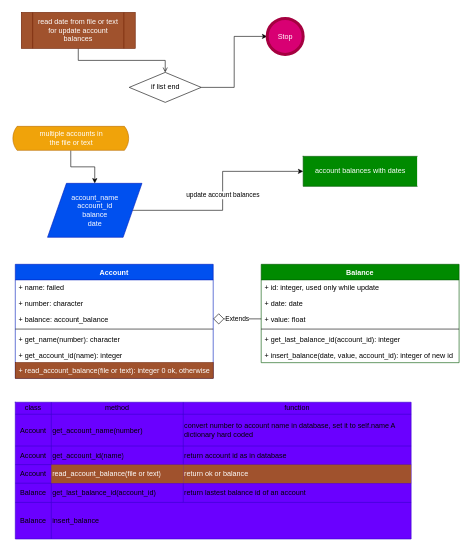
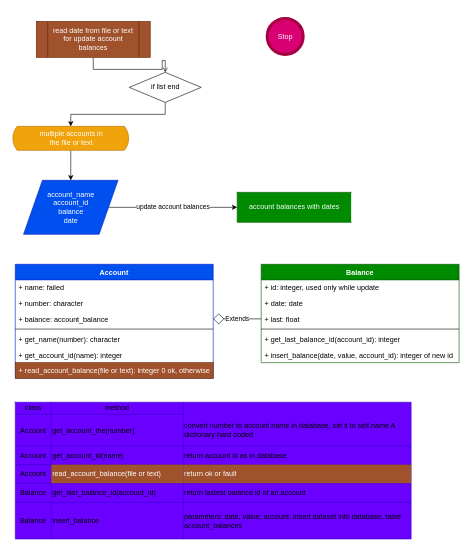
node "read date from file or text for update account balances": moved (78, 30) -> (93, 39)
edge "if list end" -> "Stop": removed
edge "if list end" -> "multiple accounts in the file or text": added
node "account balances with dates": moved (360, 171) -> (294, 207)
node "account_name account_id balance date": moved (95, 210) -> (71, 207)
node "+ value: float": label "+ value: float" -> "+ last: float"
node "function": removed
node "get_account_name(number)": label "get_account_name(number)" -> "get_account_the(number)"
node "return ok or balance": label "return ok or balance" -> "return ok or fault"
node "parameters: date, value, account. insert dataset into database, table account_balances": added
